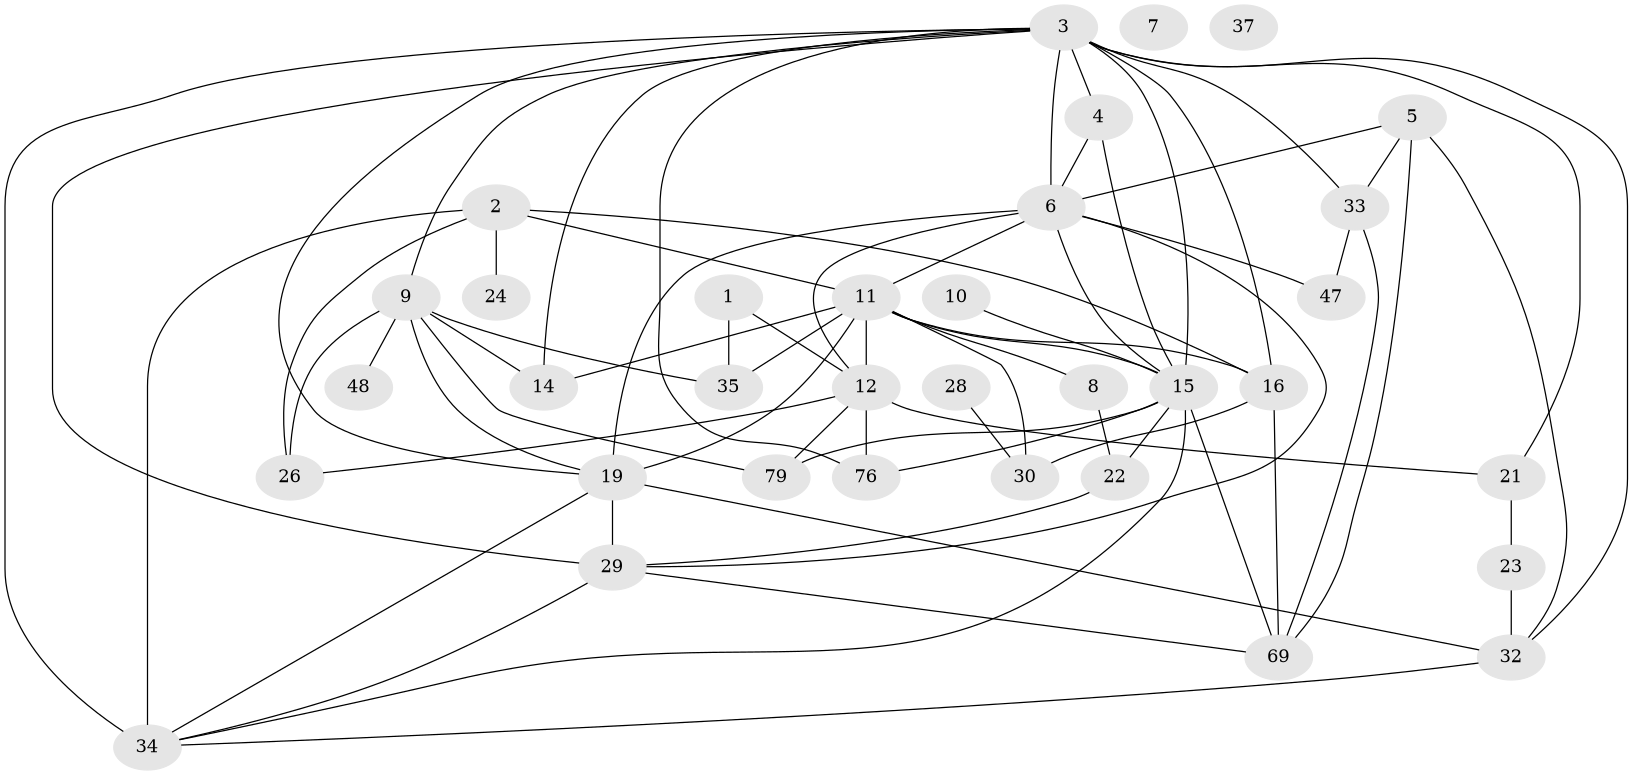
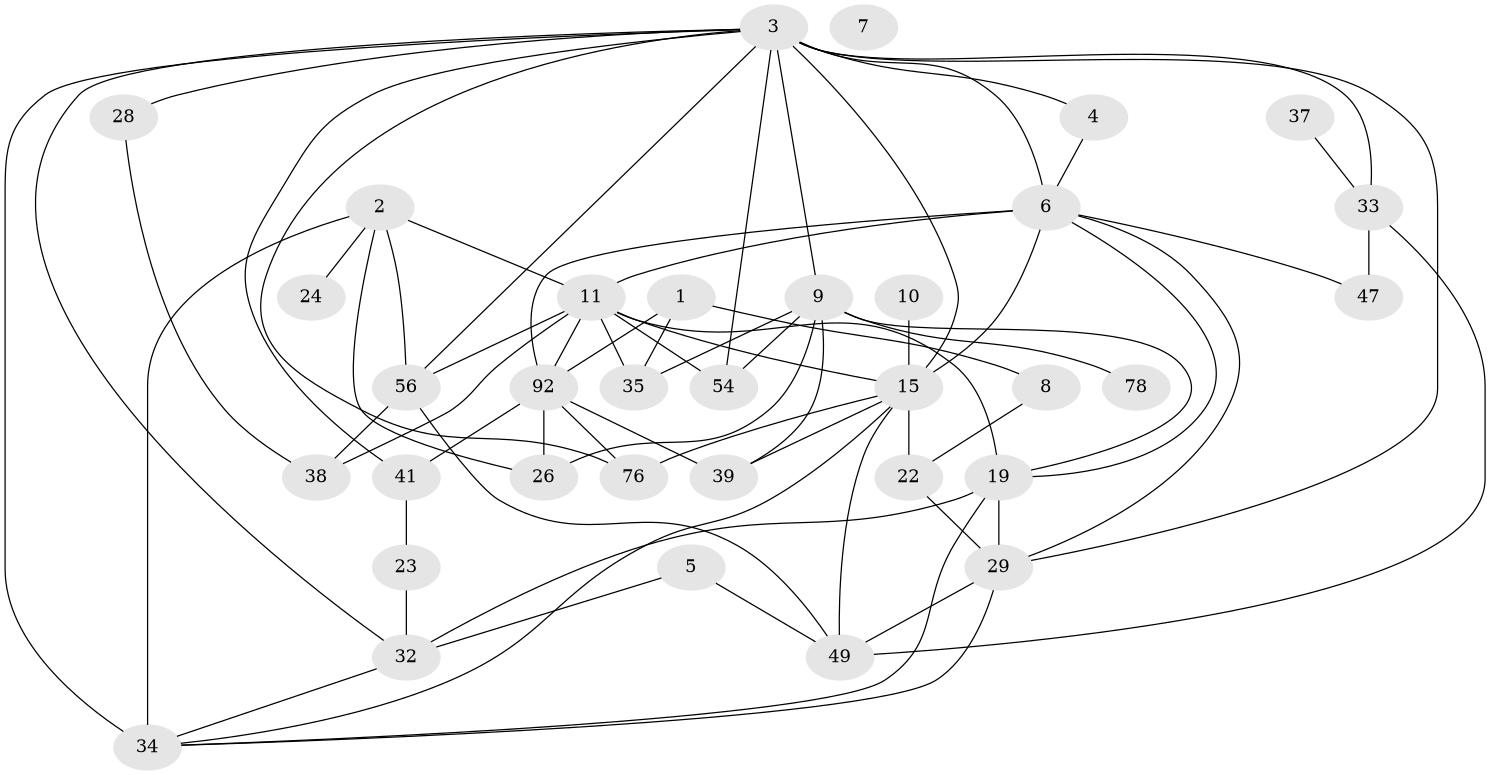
edge "3" -- "19": now "3" -- "28"
edge "5" -- "6": removed
edge "5" -- "33": now "37" -- "33"
edge "4" -- "15": removed
edge "11" -- "8": now "1" -- "8"
node "48": label "48" -> "78"
node "14": label "14" -> "54"
node "12": label "12" -> "92"
node "16": label "16" -> "56"
node "79": label "79" -> "39"
node "30": label "30" -> "38"
node "21": label "21" -> "41"
node "69": label "69" -> "49"
